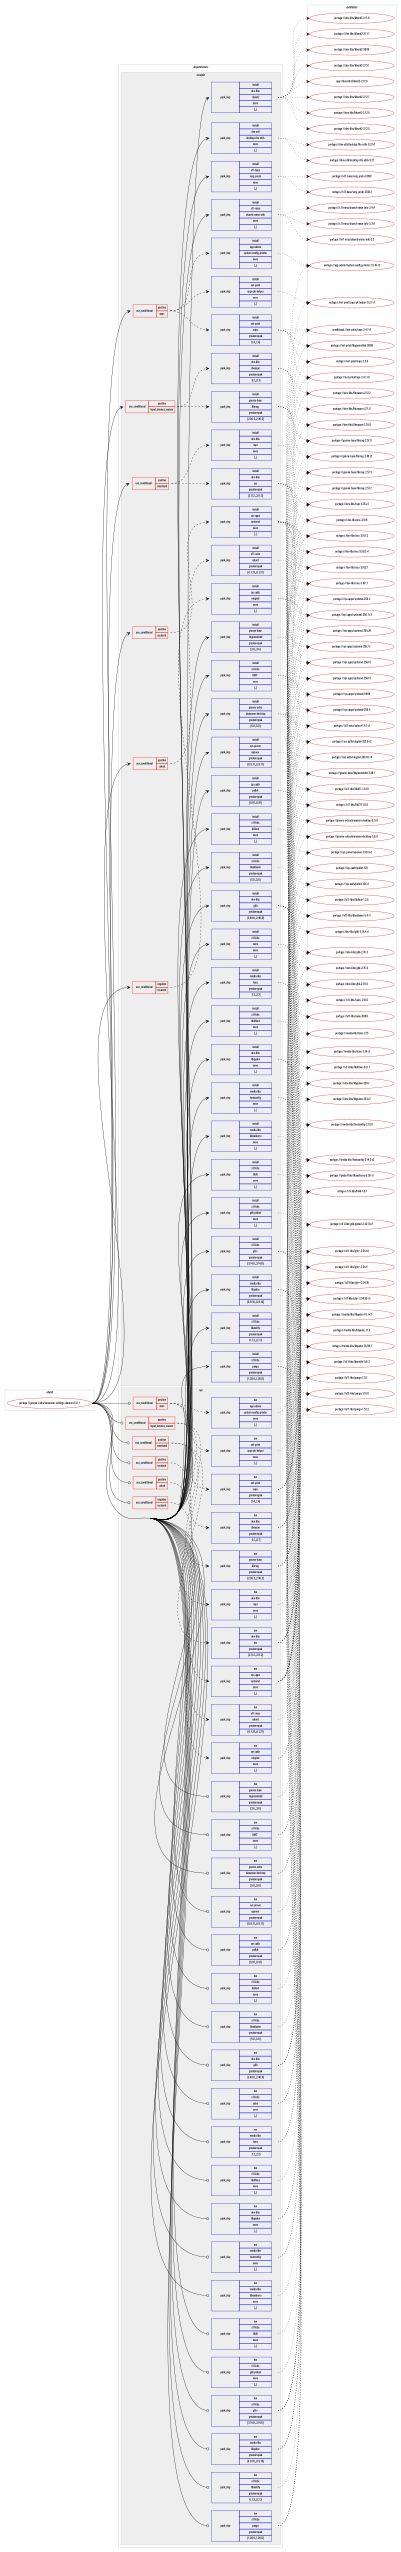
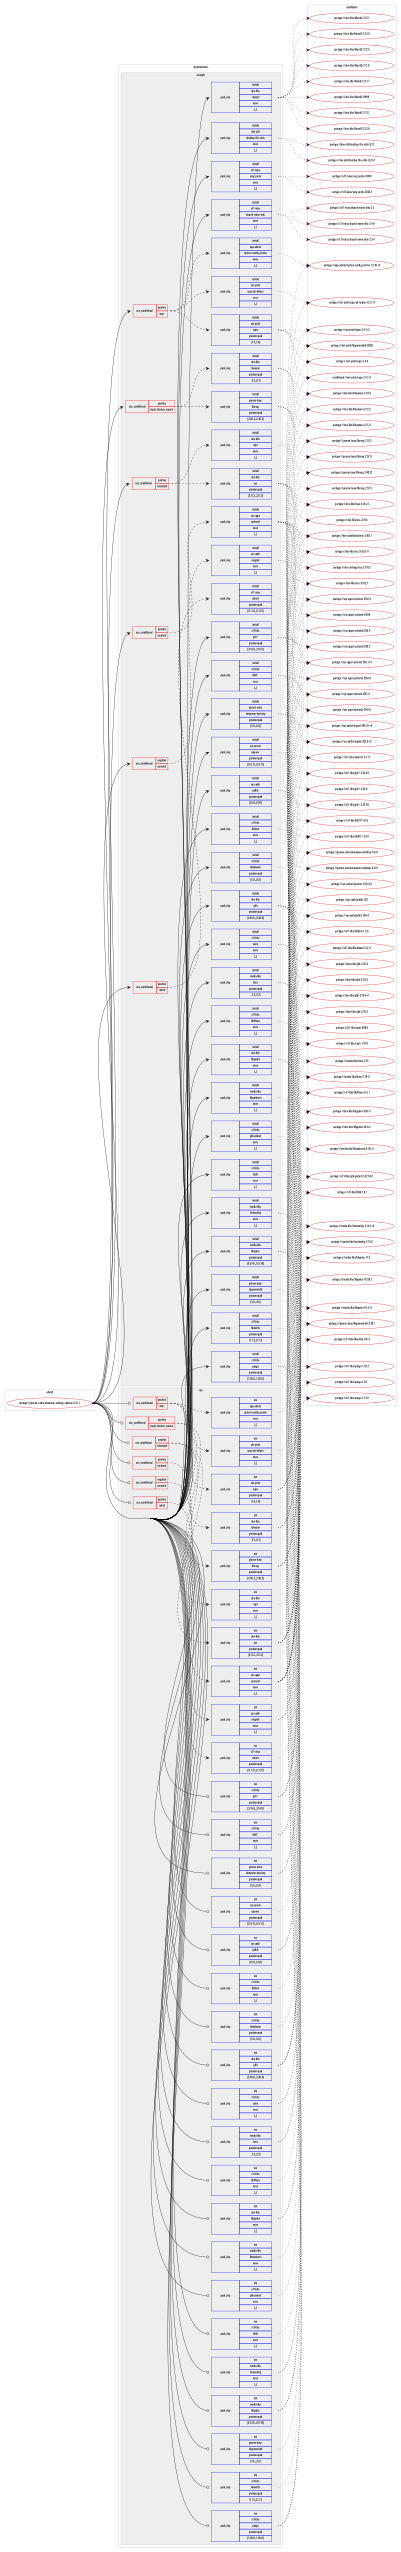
node "app://dev-libs/libxml2-2.12.8": label "app://dev-libs/libxml2-2.12.8" -> "portage://dev-libs/libxml2-2.12.8"
node "portage://net-print/cups-2.4.7-r6": label "portage://net-print/cups-2.4.7-r6" -> "portage://net-print/cups-2.4.7-r2"
node "portage://dev-libs/nss-3.101.2": label "portage://dev-libs/nss-3.101.2" -> "portage://dev-settings/nss-3.101.2"
node "portage://dev-libs/nss-3.101.1": label "portage://dev-libs/nss-3.101.1" -> "portage://dev-conditional/nss-3.101.1"
node "portage://sys-apps/systemd-255.20": label "portage://sys-apps/systemd-255.20" -> "portage://sys-apps/systemd-255.10"
node "portage://dev-libs/libgudev-238-r1": label "portage://dev-libs/libgudev-238-r1" -> "portage://dev-libs/libgudev-938-r1"
node "portage://pixbuf-libs/libcanberra-0.30-r7": label "portage://pixbuf-libs/libcanberra-0.30-r7" -> "portage://media-libs/libcanberra-0.30-r7"
node "portage://x91-libs/gtk+-3.24.35": label "portage://x91-libs/gtk+-3.24.35" -> "portage://x11-libs/gtk+-3.24.35"
node "portage://x11-libs/gtk+-2.24.33-r3": removed
node "portage://x31-libs/pango-1.51.0": label "portage://x31-libs/pango-1.51.0" -> "portage://x11-libs/pango-1.51.0"
